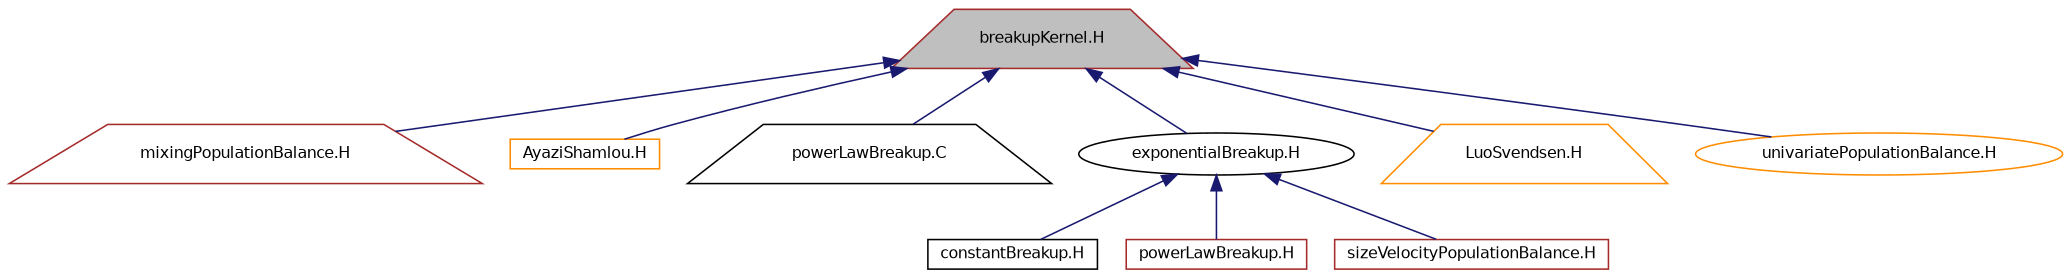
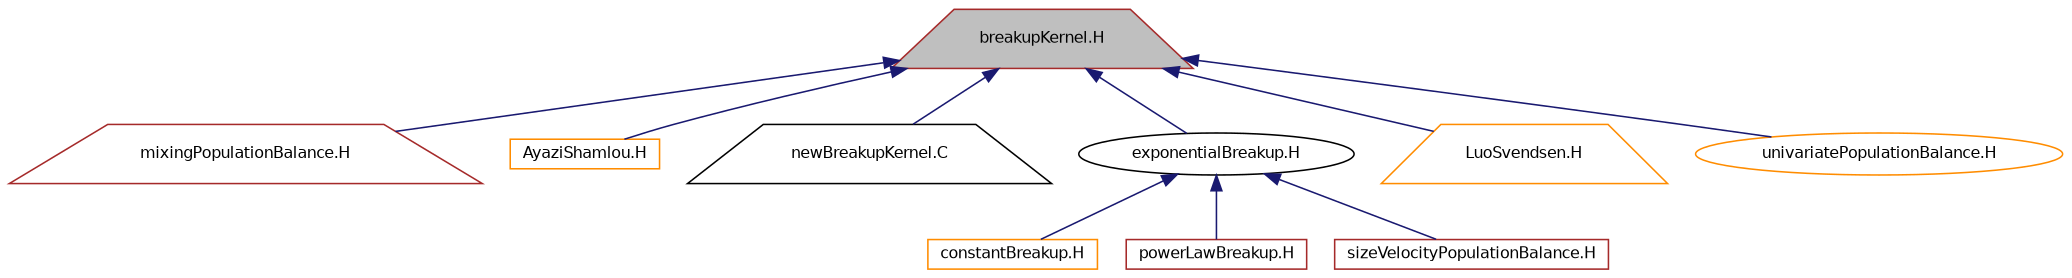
node "powerLawBreakup.C": label "powerLawBreakup.C" -> "newBreakupKernel.C"
node "constantBreakup.H": color black -> darkorange
